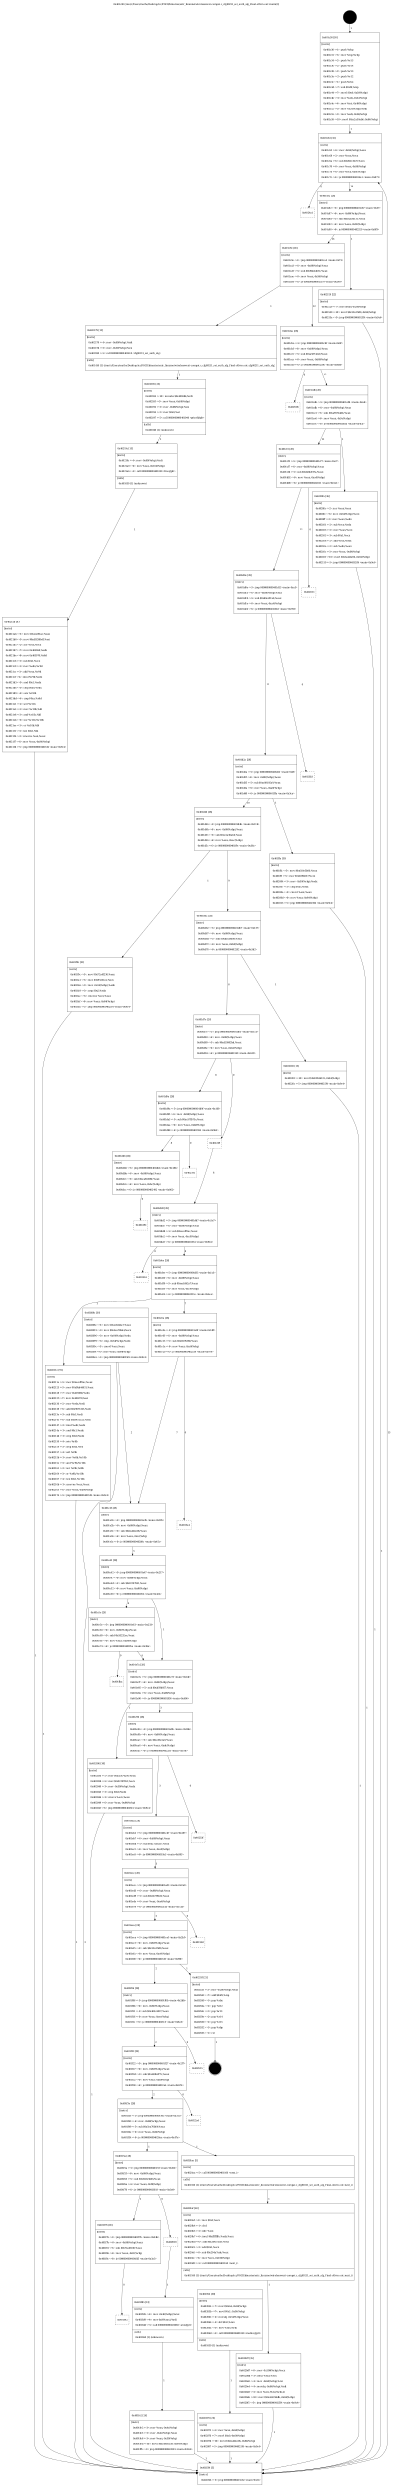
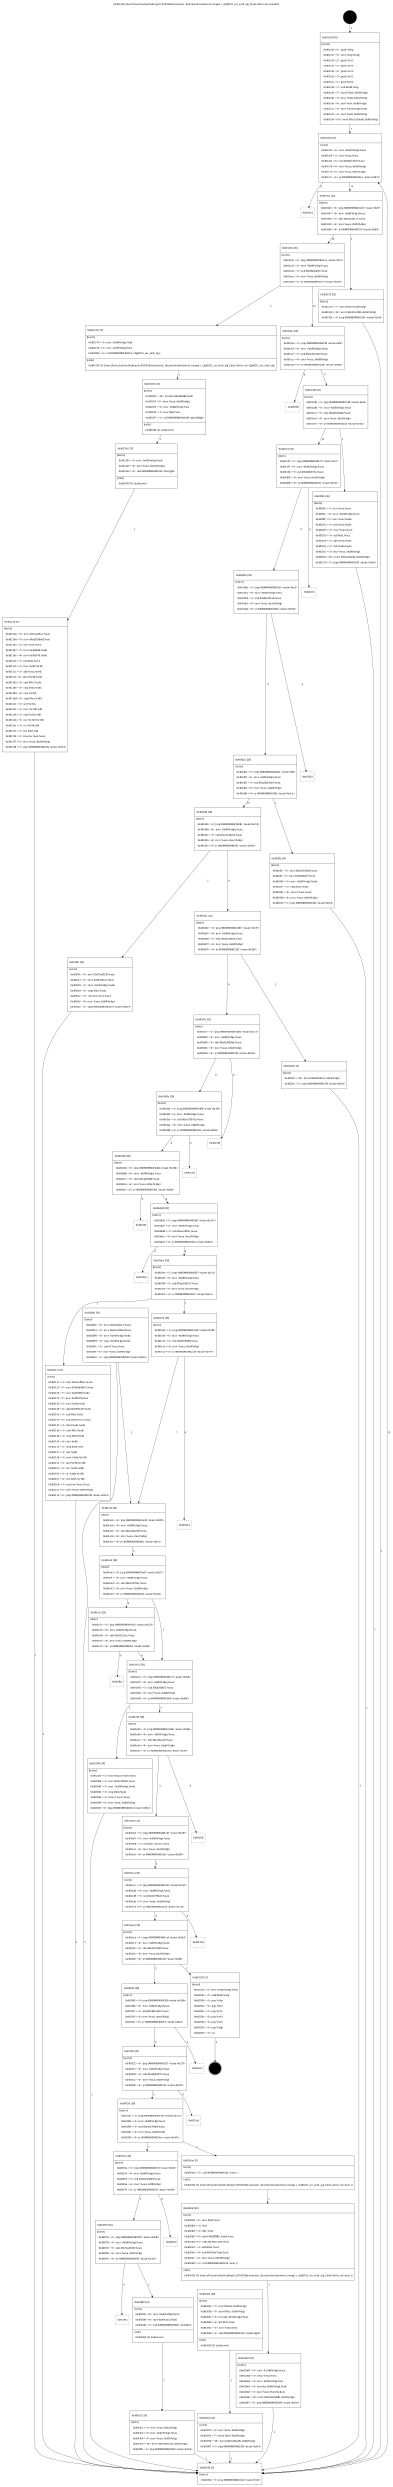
edge "0x402249" -> "0x401dd2 [28]": now "0x401db6 [28]" -> "0x401dd2 [28]"
edge "0x402018" -> "0x401fd5 [13]": now "0x401f76 [28]" -> "0x401fd5 [13]"
